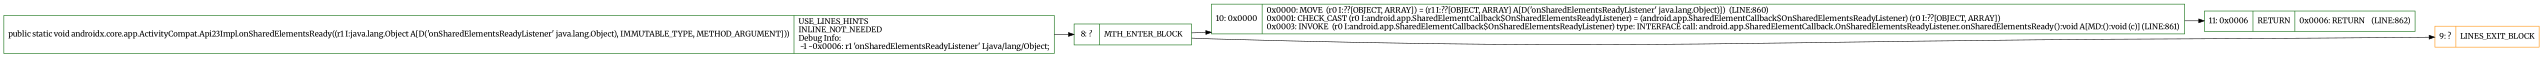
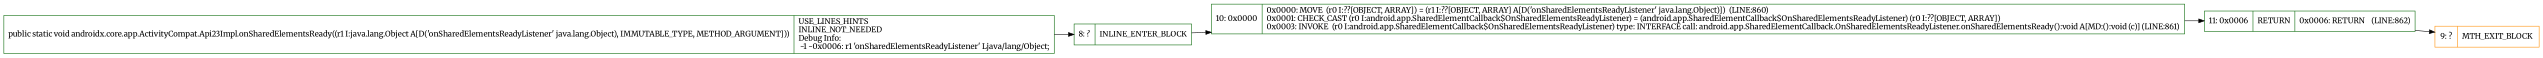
node "8: ?": text "MTH_ENTER_BLOCK" -> "INLINE_ENTER_BLOCK"
node "9: ?": text "LINES_EXIT_BLOCK" -> "MTH_EXIT_BLOCK"
edge "8: ?" -> "9: ?": now "11: 0x0006" -> "9: ?"
